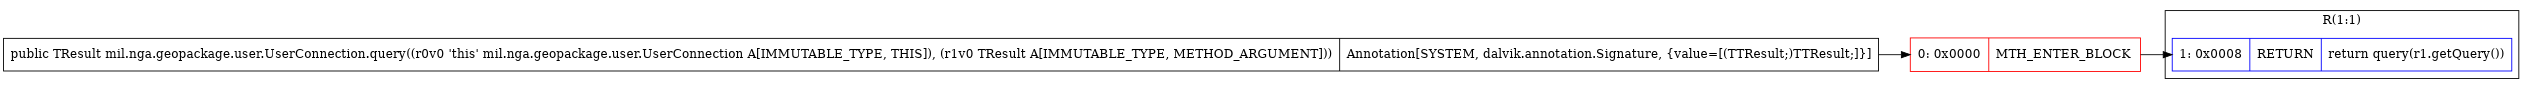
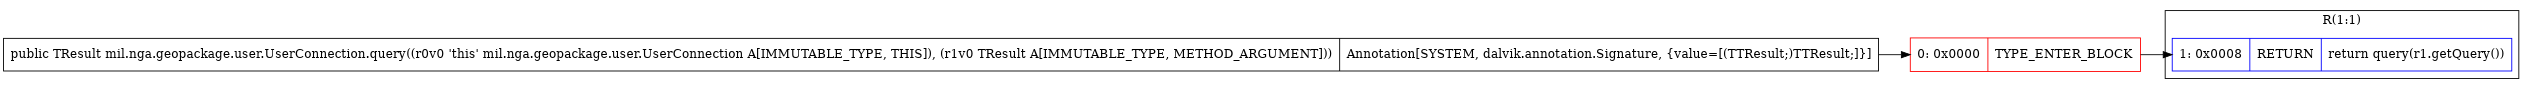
node "0: 0x0000": text "MTH_ENTER_BLOCK" -> "TYPE_ENTER_BLOCK"
